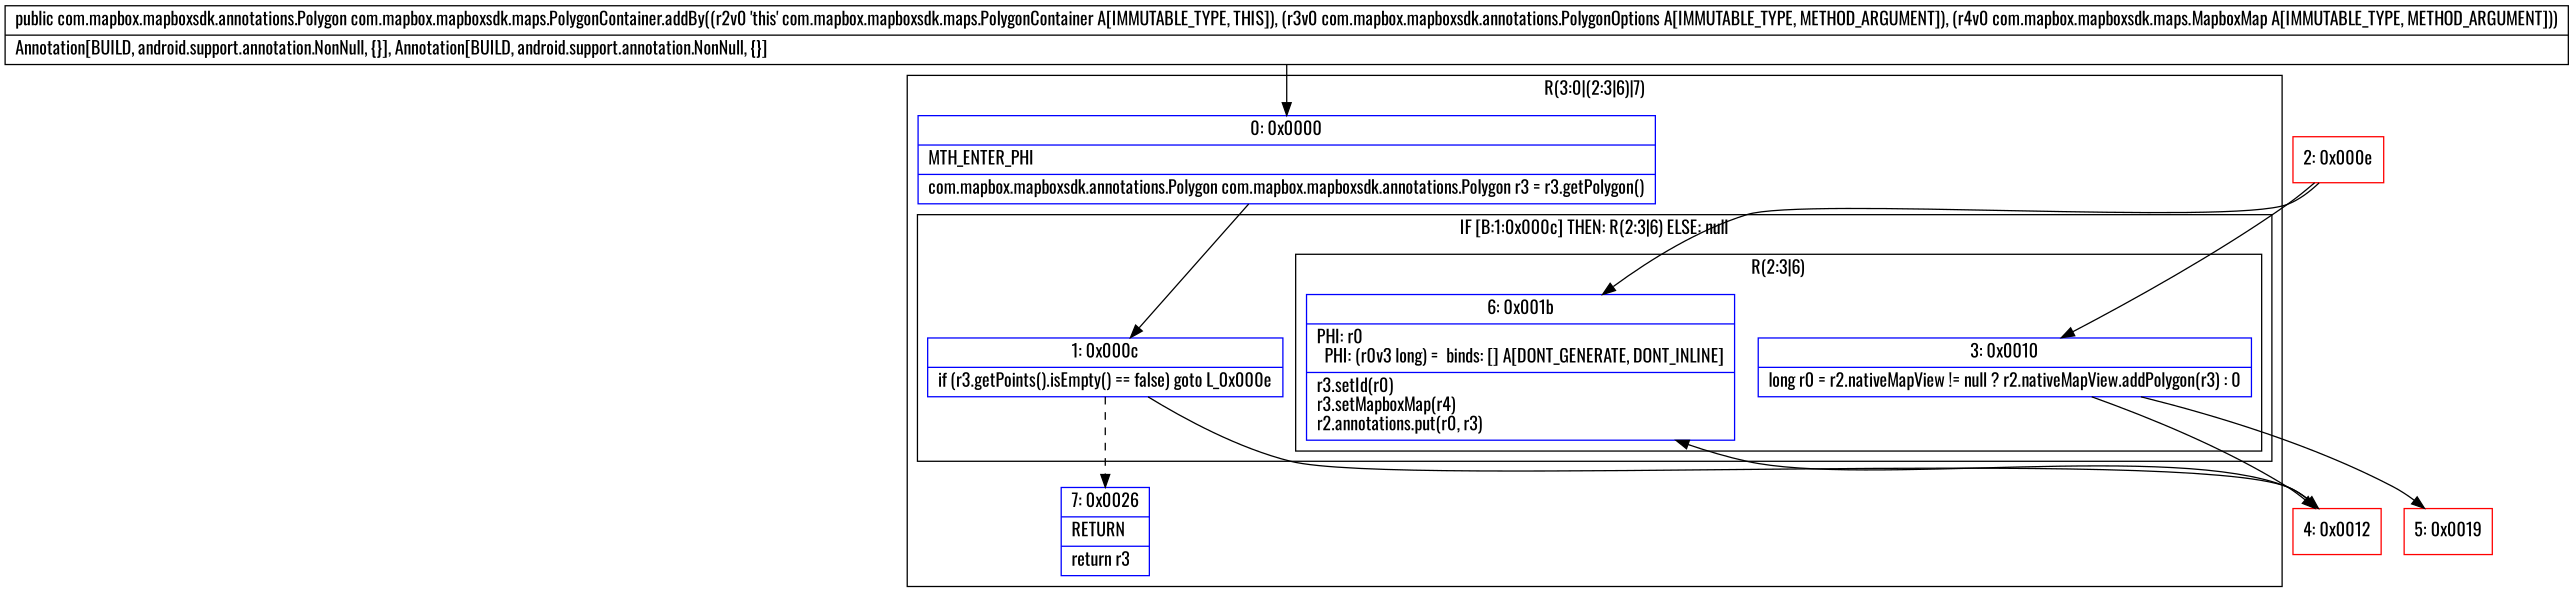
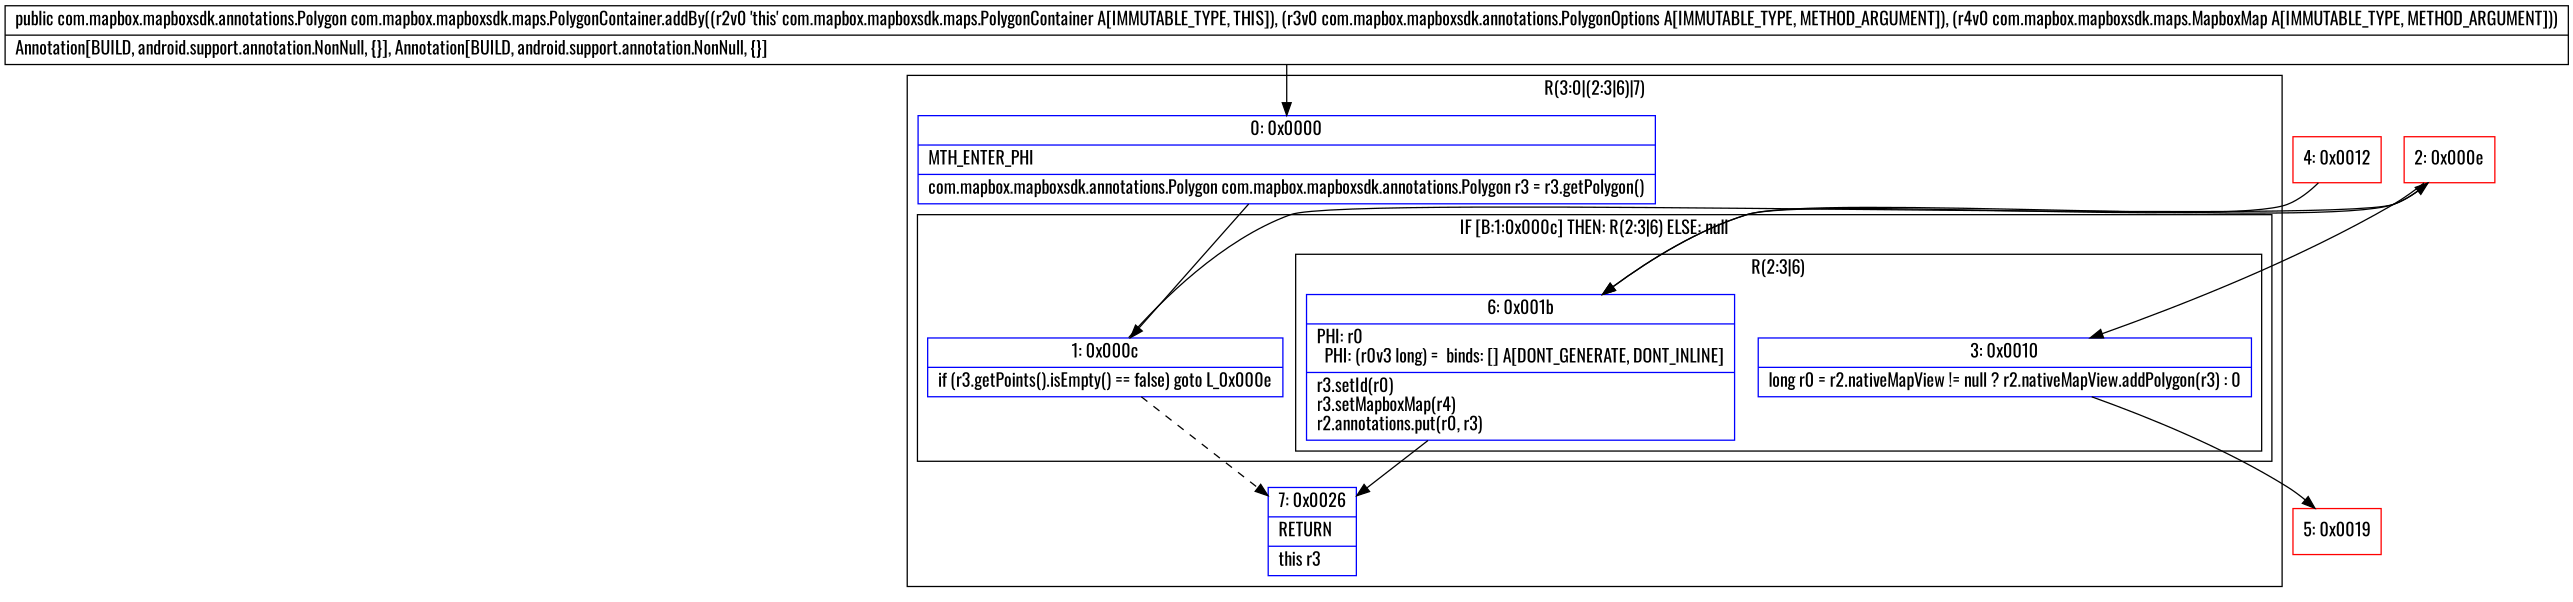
edge "3: 0x0010" -> "4: 0x0012": removed
edge "6: 0x001b" -> "7: 0x0026": added
edge "1: 0x000c" -> "4: 0x0012": now "1: 0x000c" -> "2: 0x000e"
node "7: 0x0026": text "return r3" -> "this r3"
